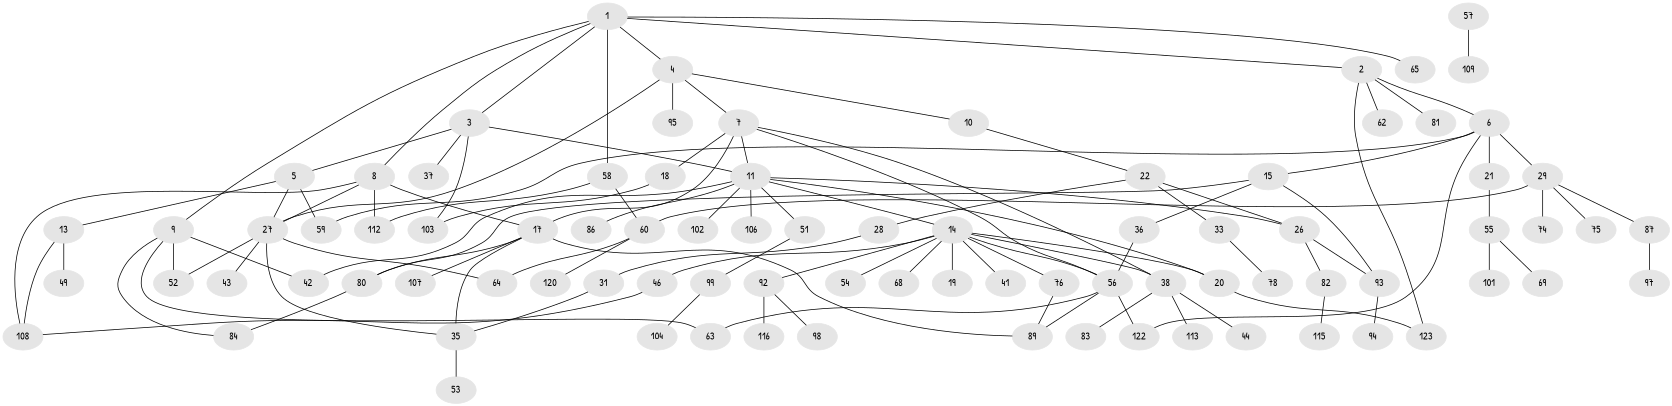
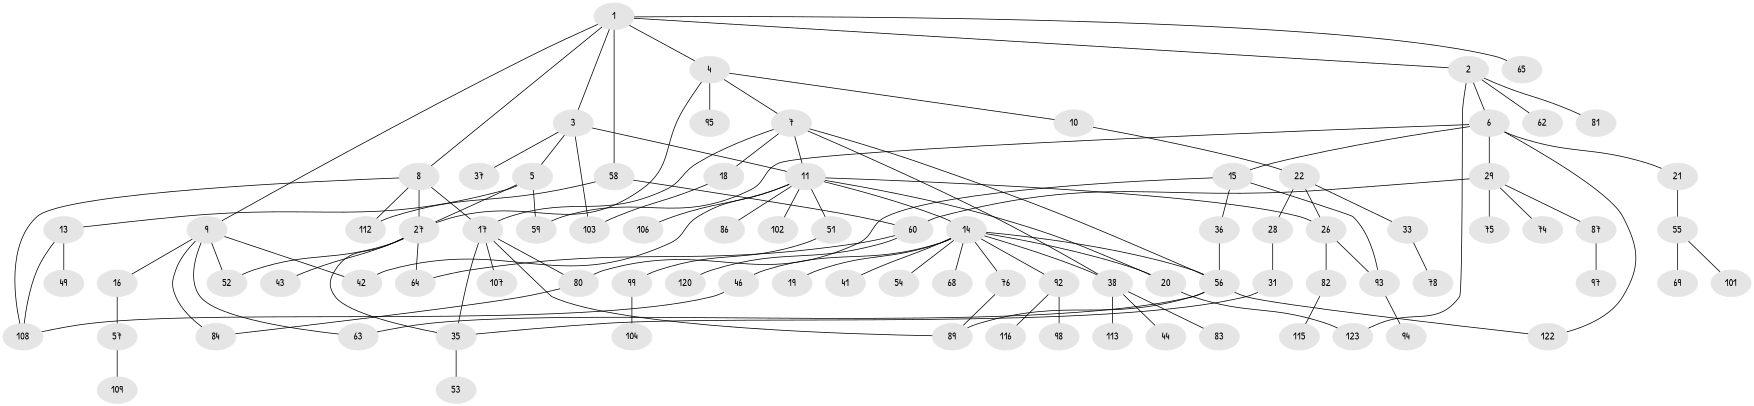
node "16": added
